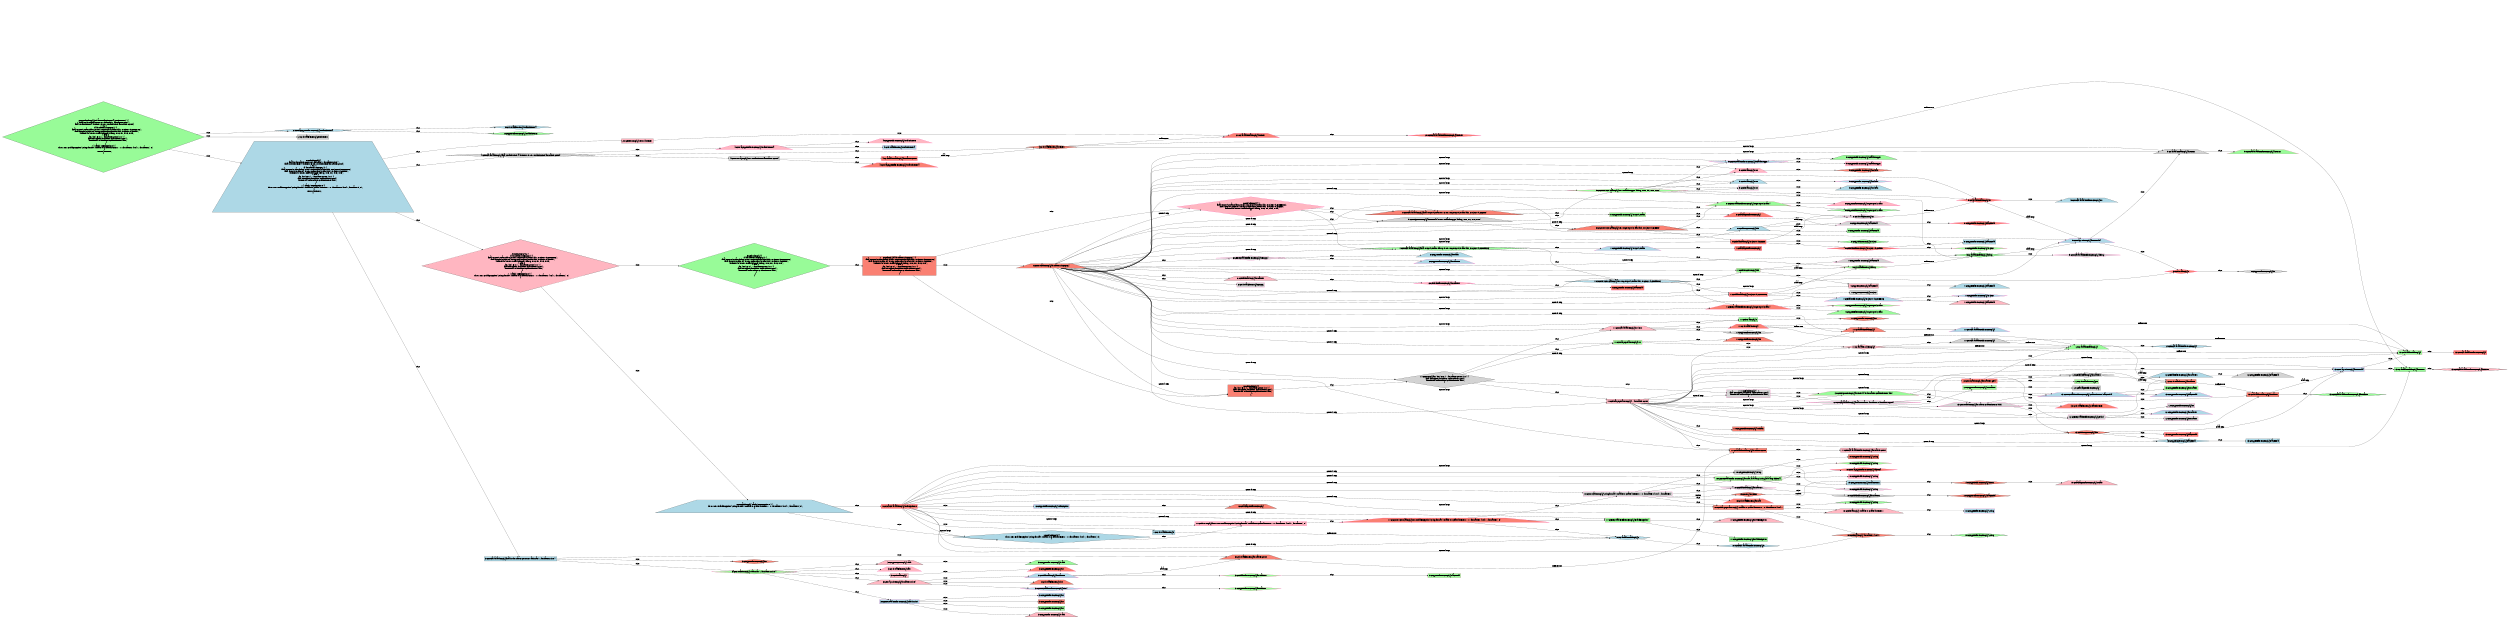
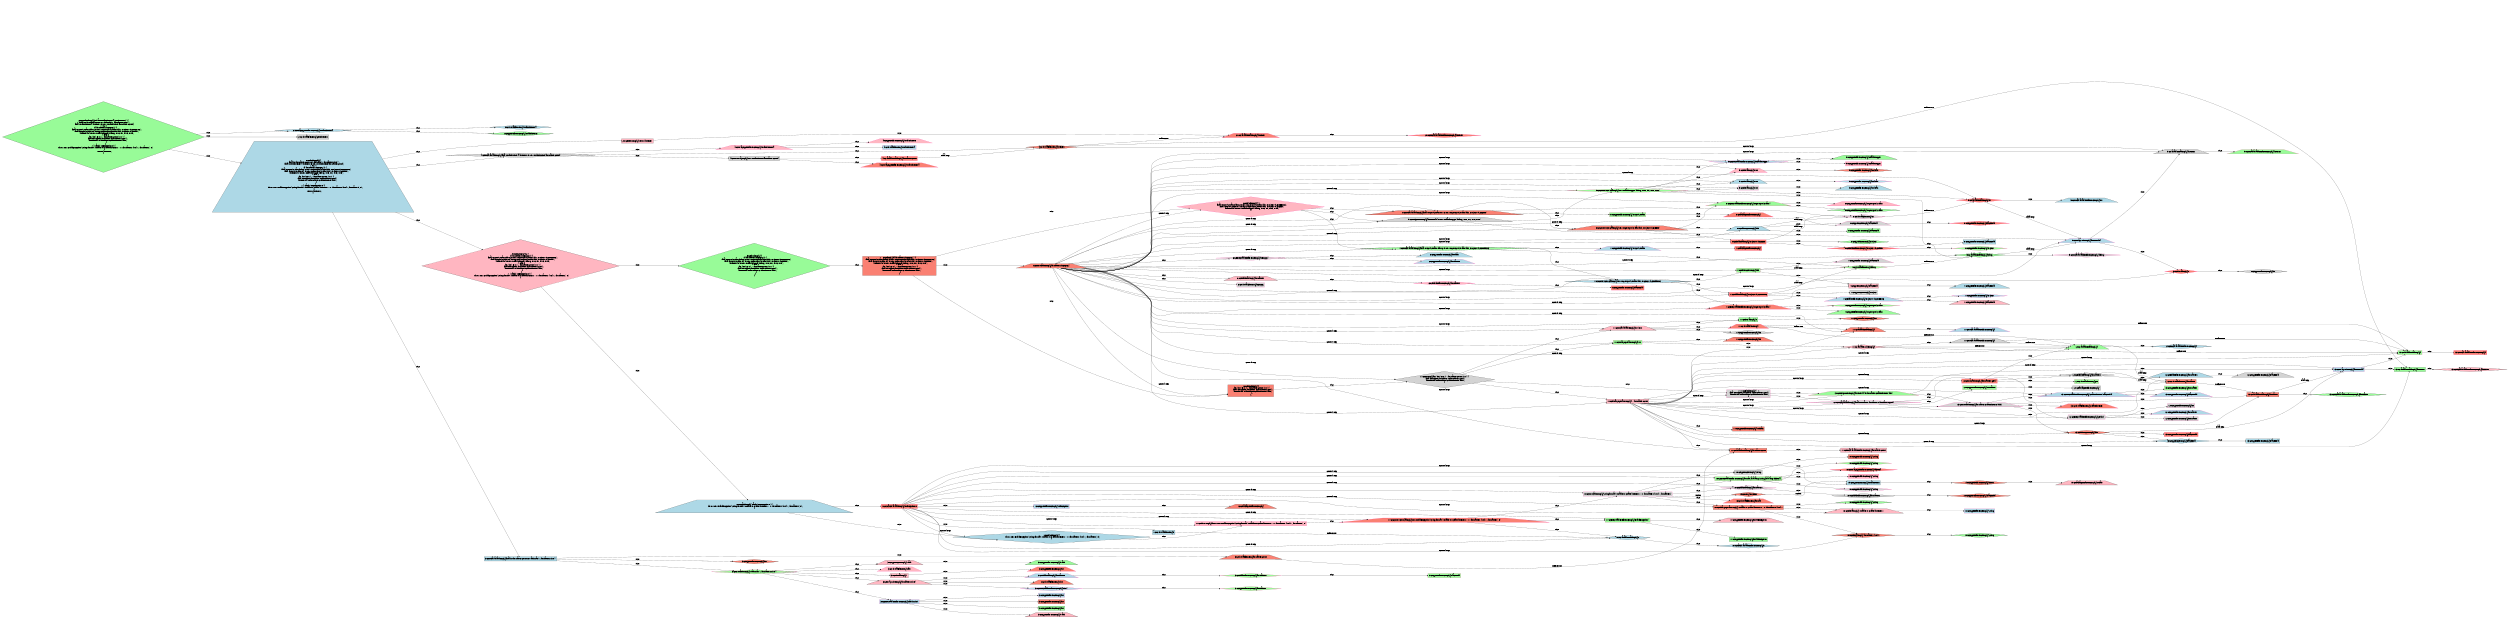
edge "3:CtFieldReadImpl@formatters" -> "3:CtVirtualElement@formatterCount": removed, label "Data Dep"
